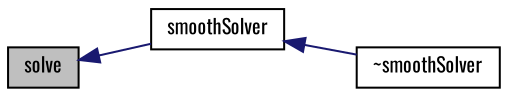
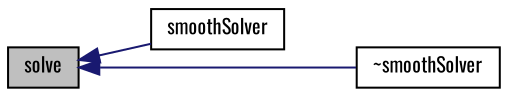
edge "~smoothSolver" -> "smoothSolver": now "~smoothSolver" -> "solve"
